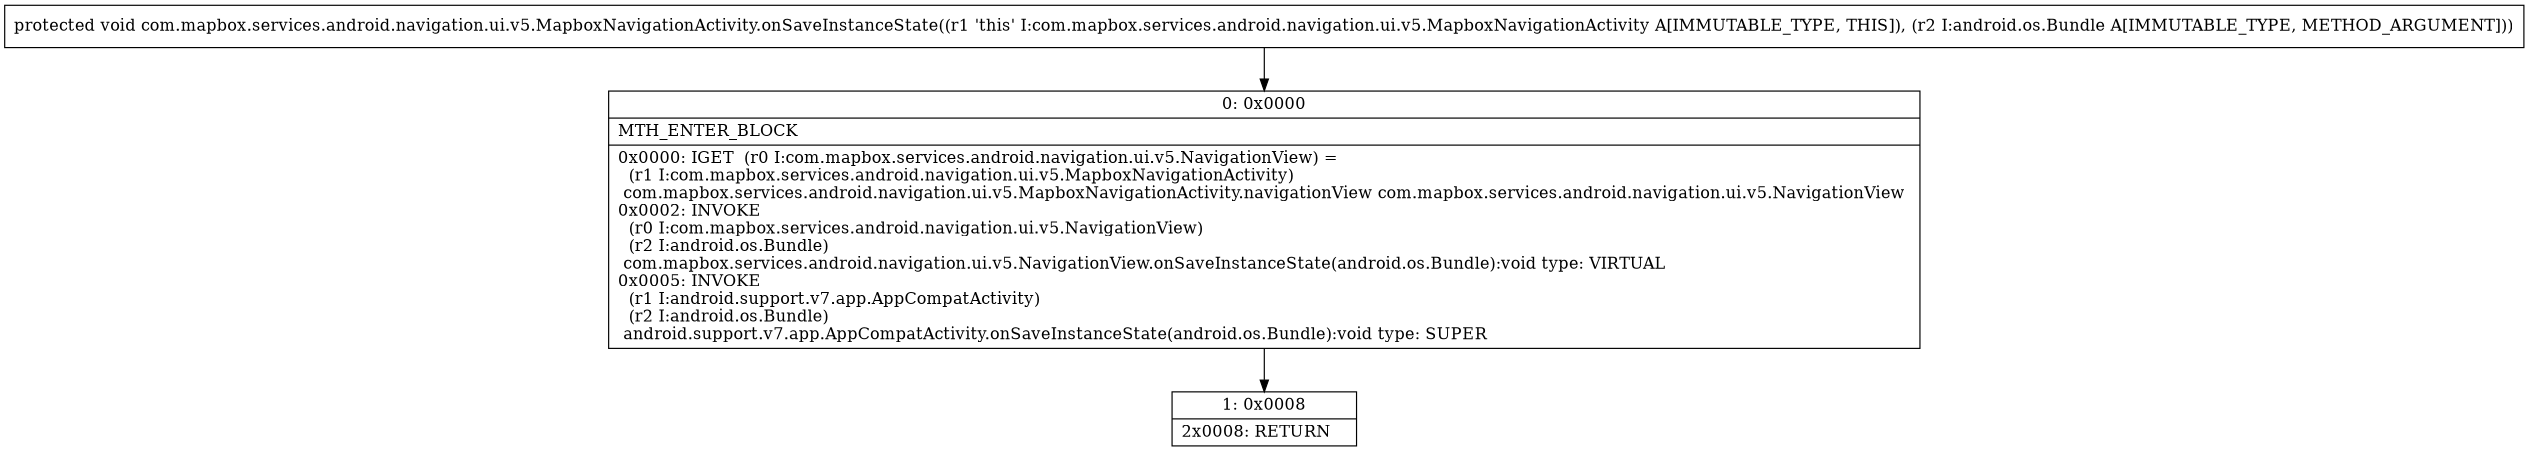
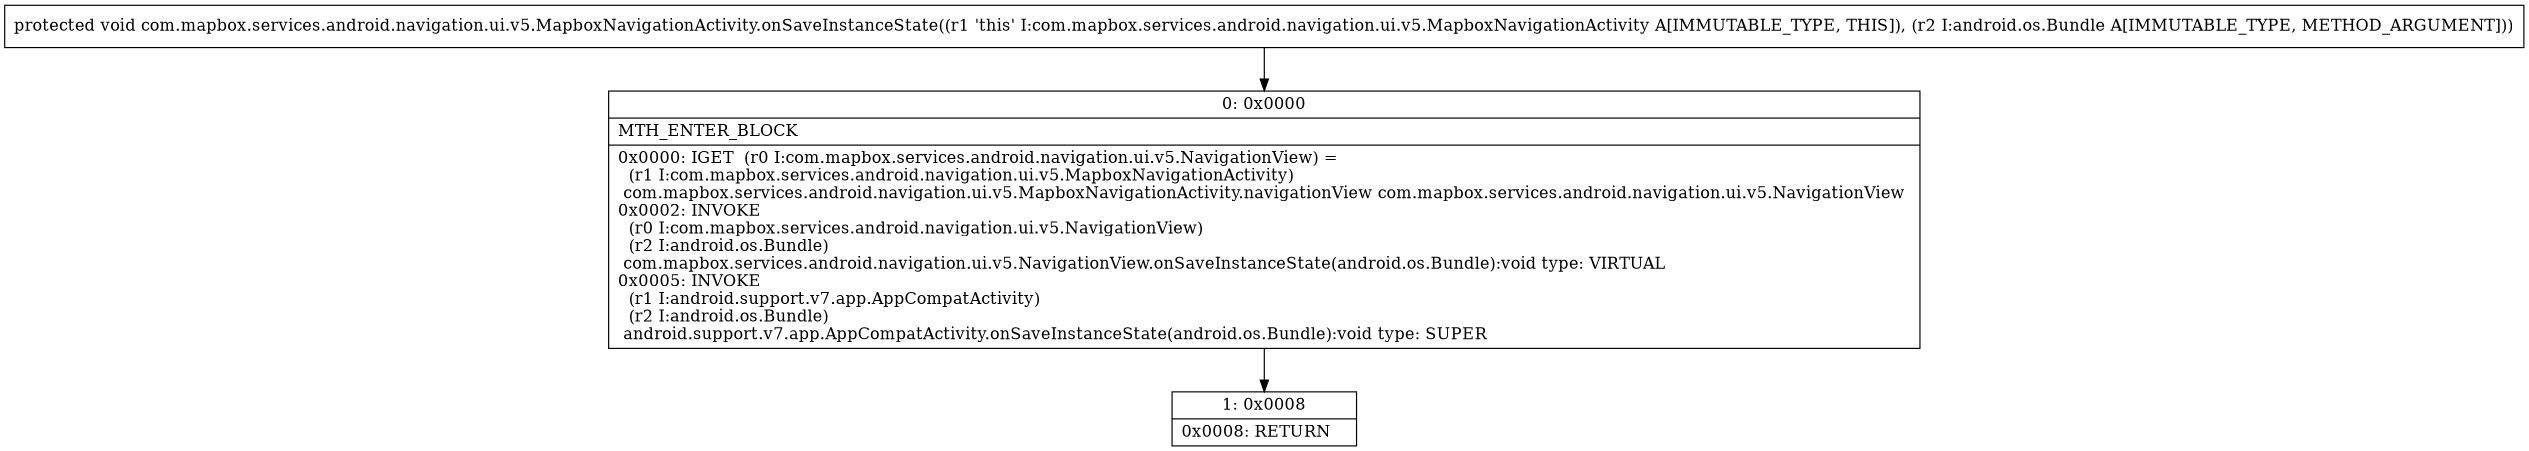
node "1: 0x0008": text "2x0008: RETURN" -> "0x0008: RETURN"
